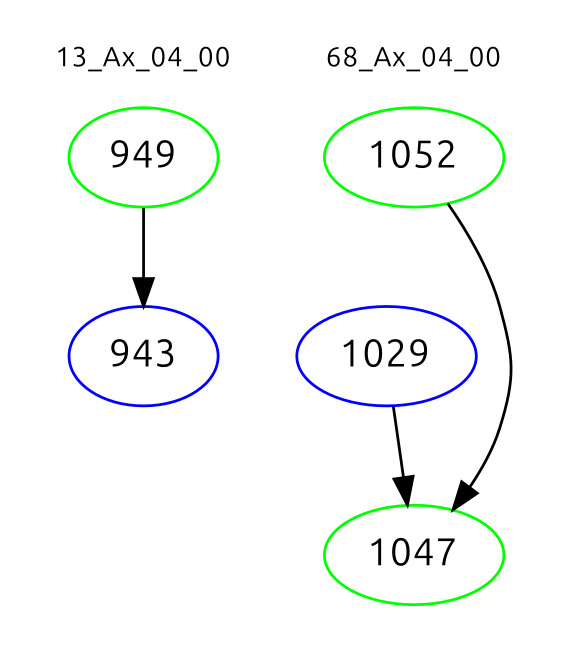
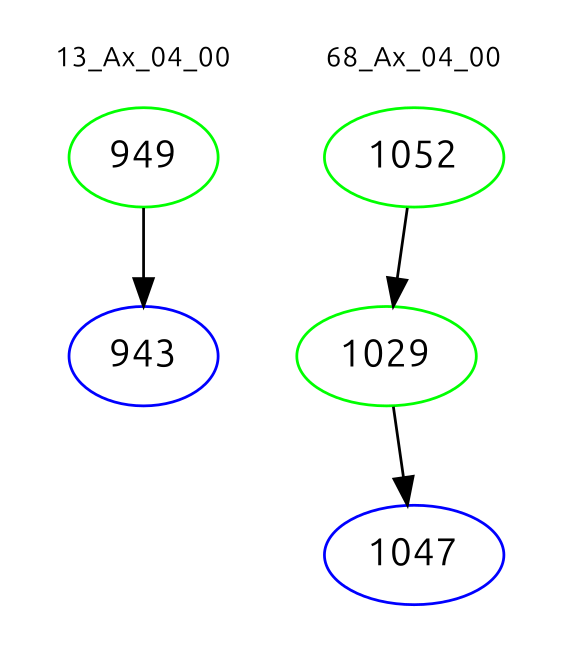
edge "1052" -> "1047": now "1052" -> "1029"
node "1029": color blue -> green
node "1047": color green -> blue
